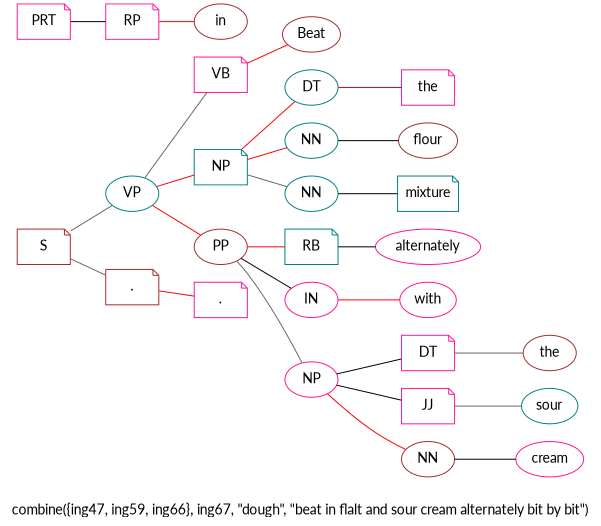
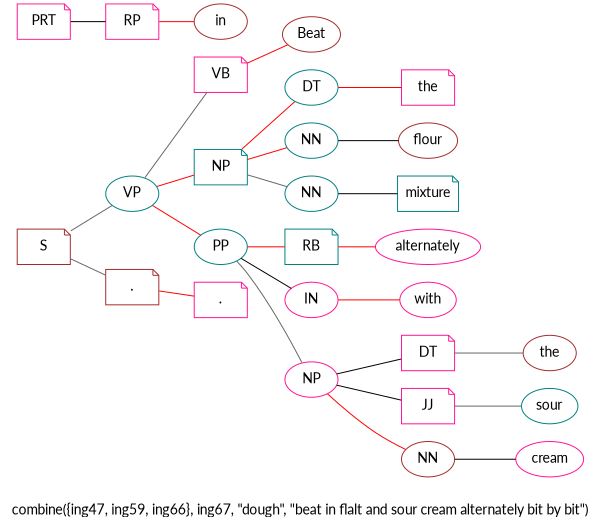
node "PP": color brown -> teal
edge "RB" -- "alternately": color black -> red
